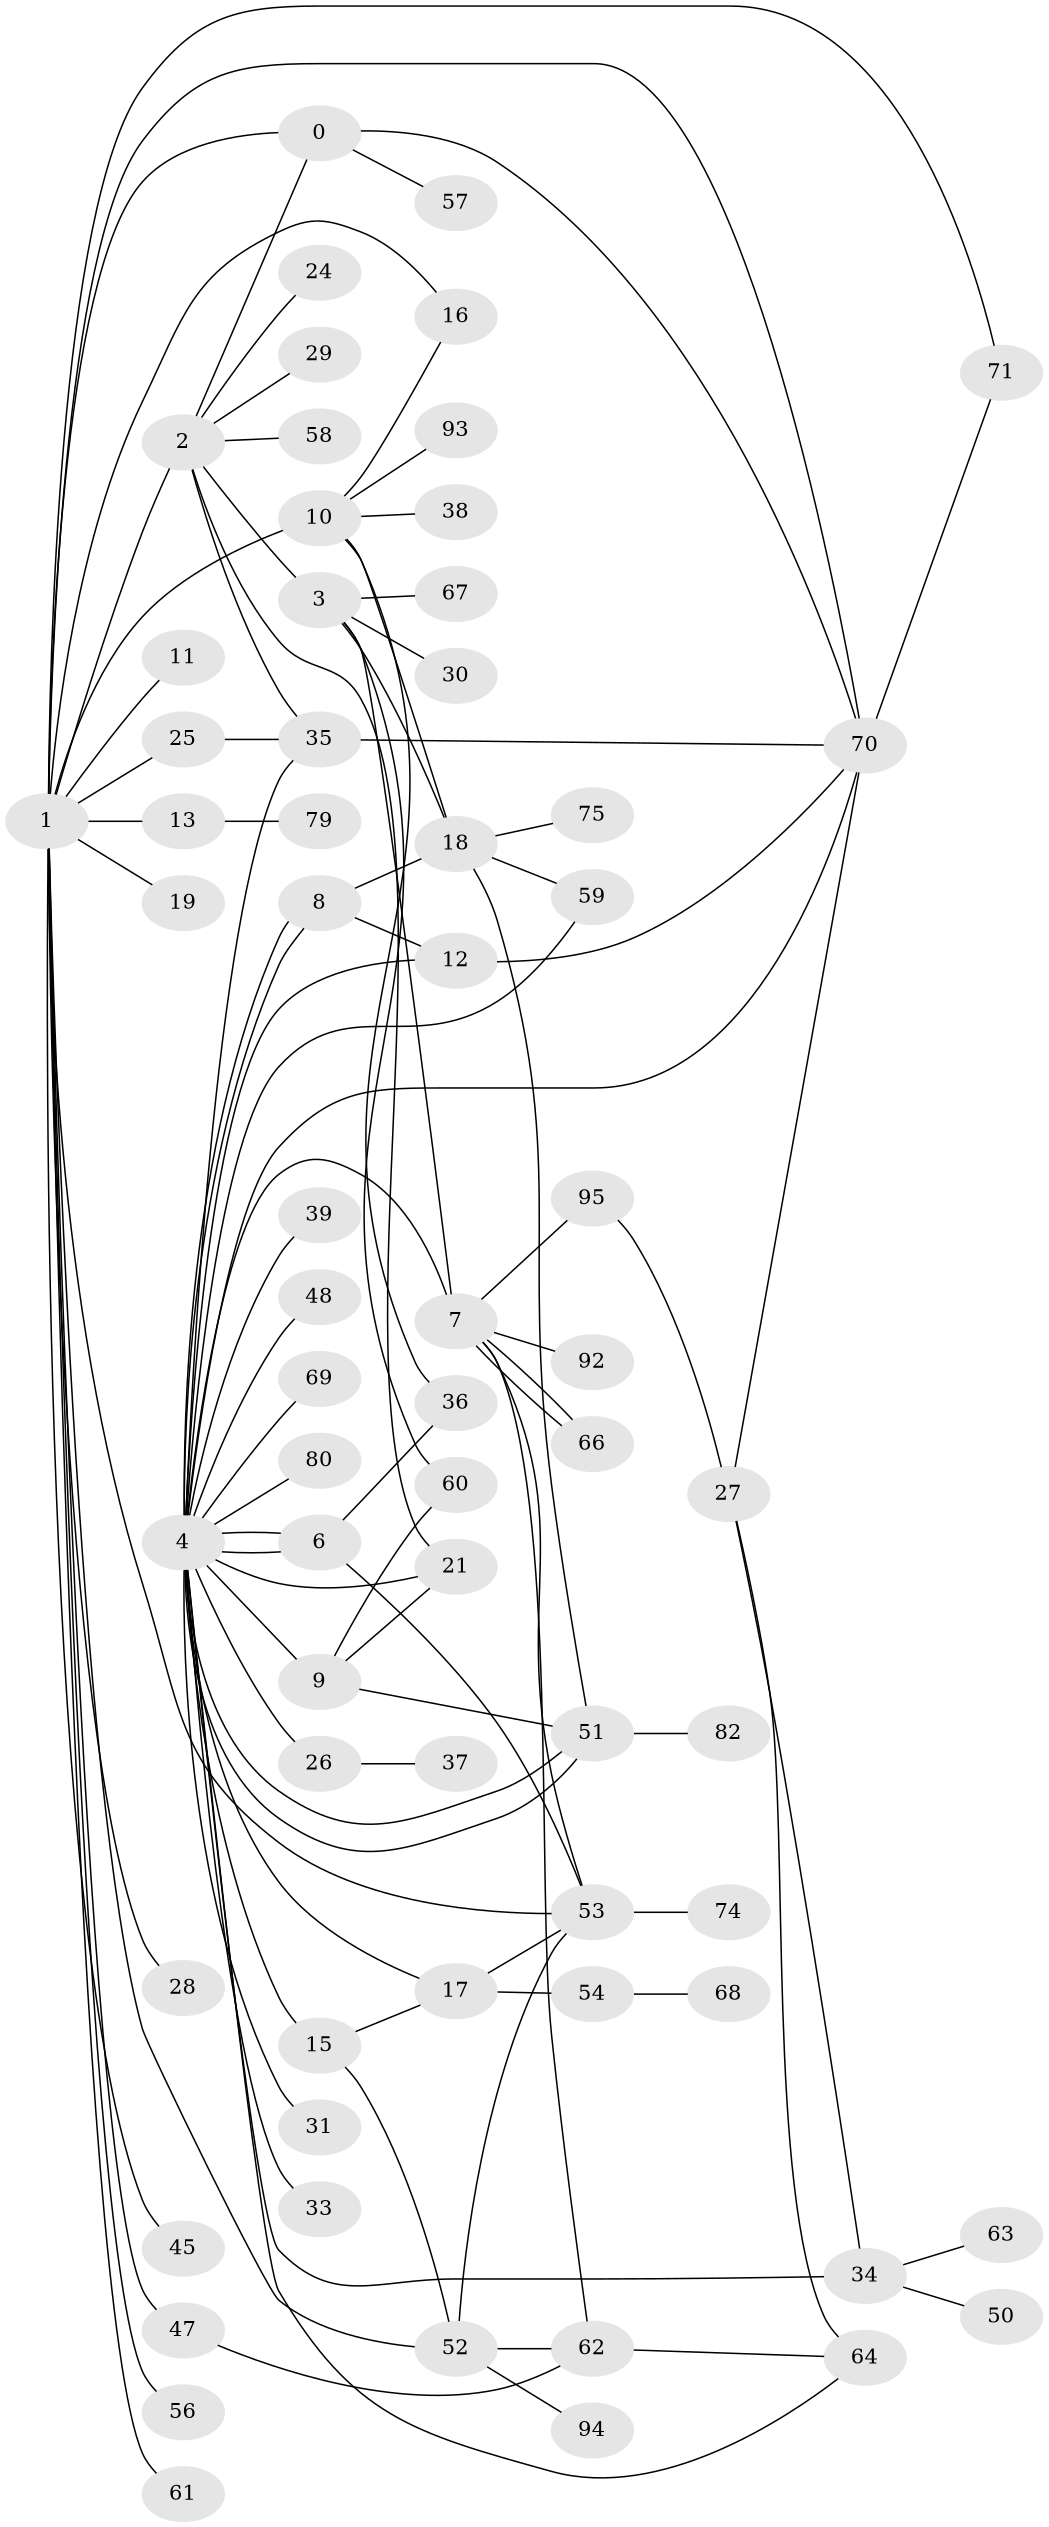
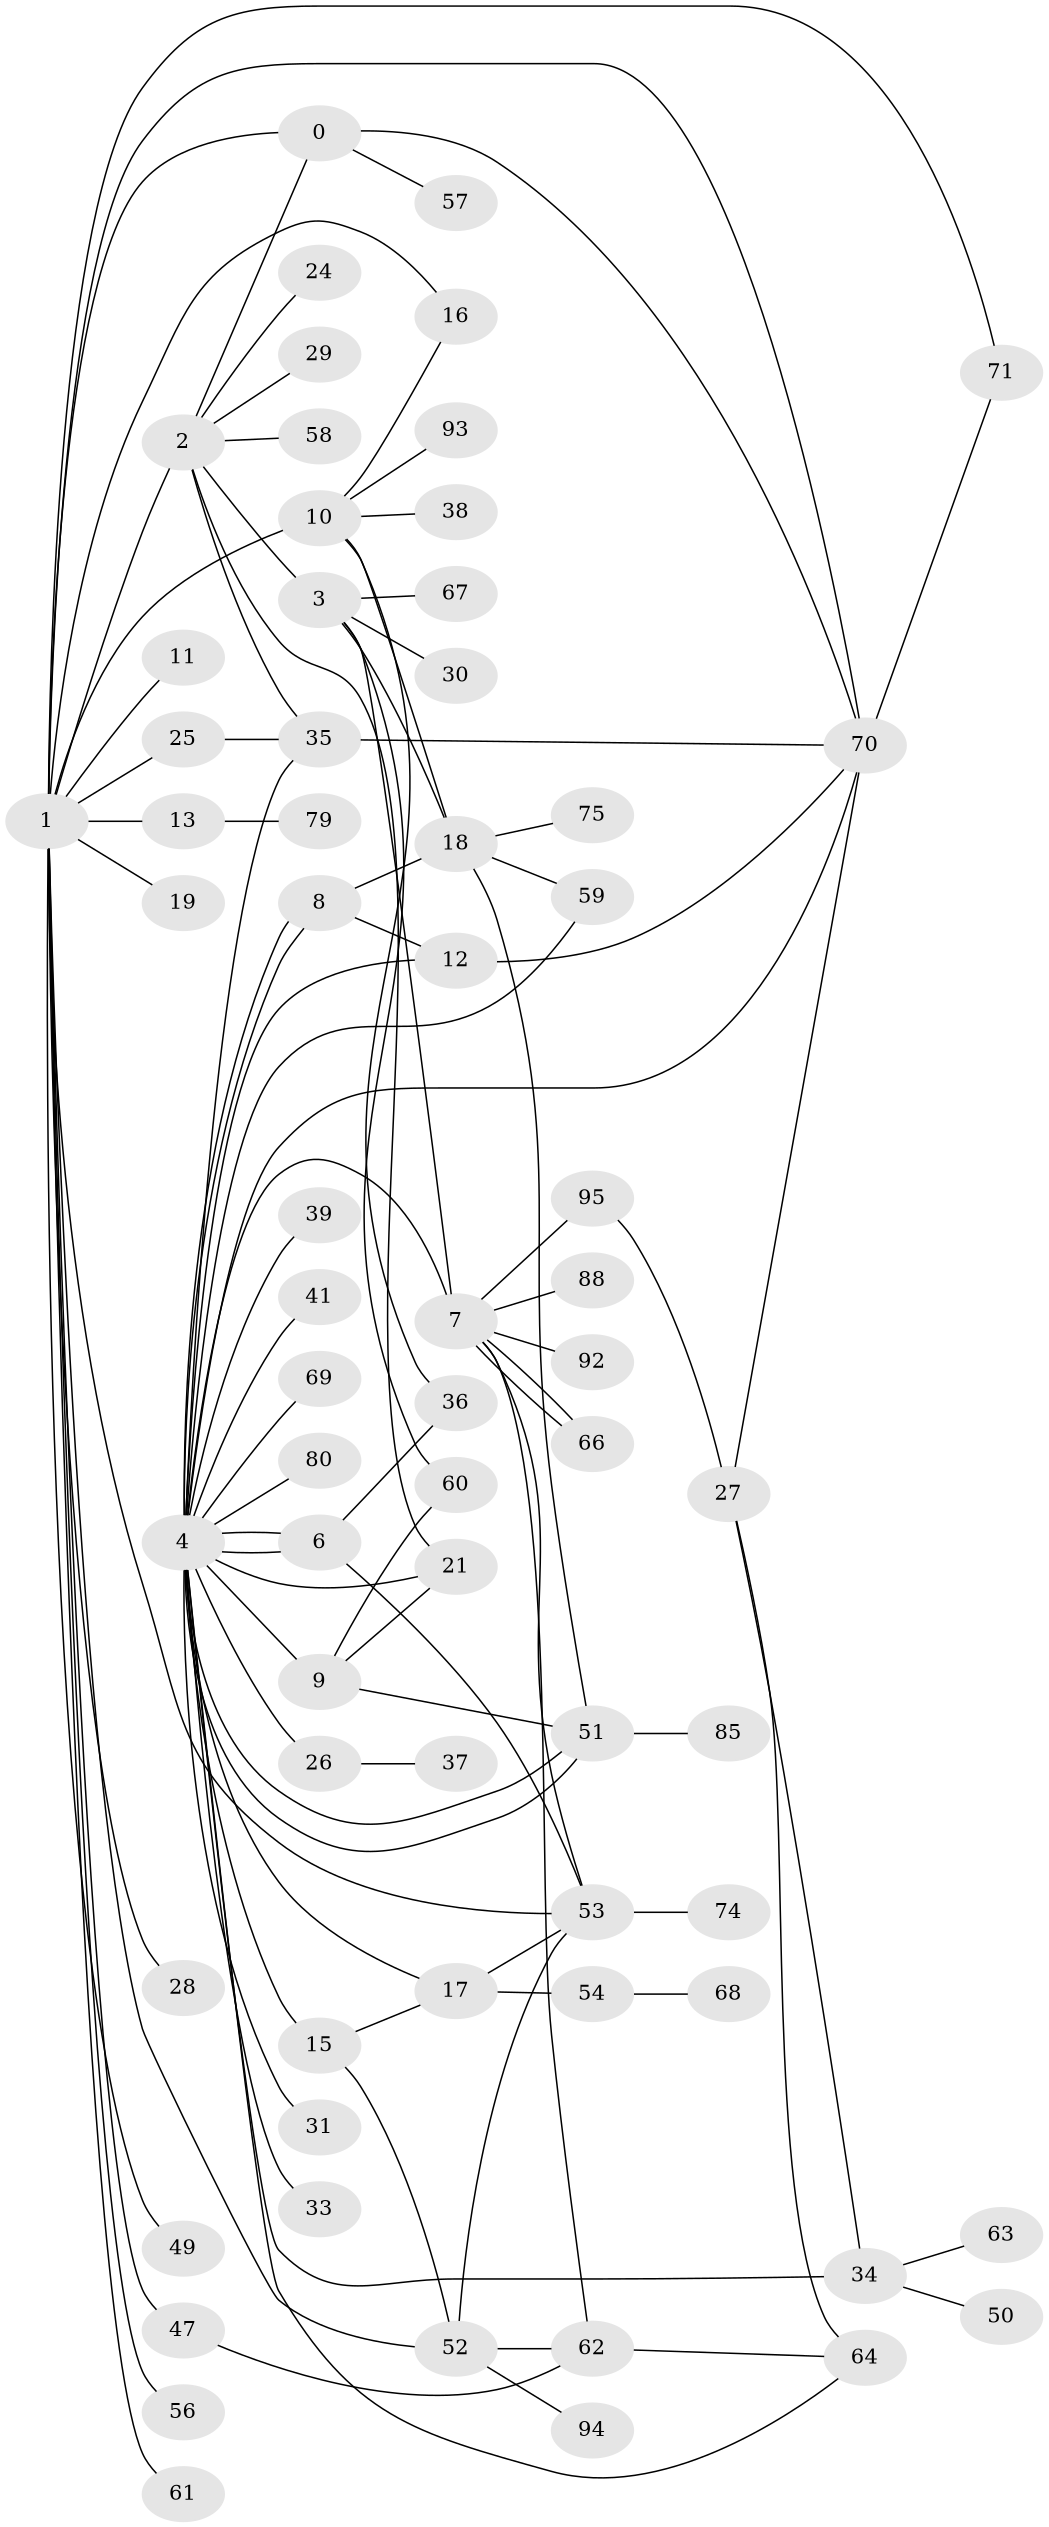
node "88": added
node "48": label "48" -> "41"
node "82": label "82" -> "85"
node "45": label "45" -> "49"
